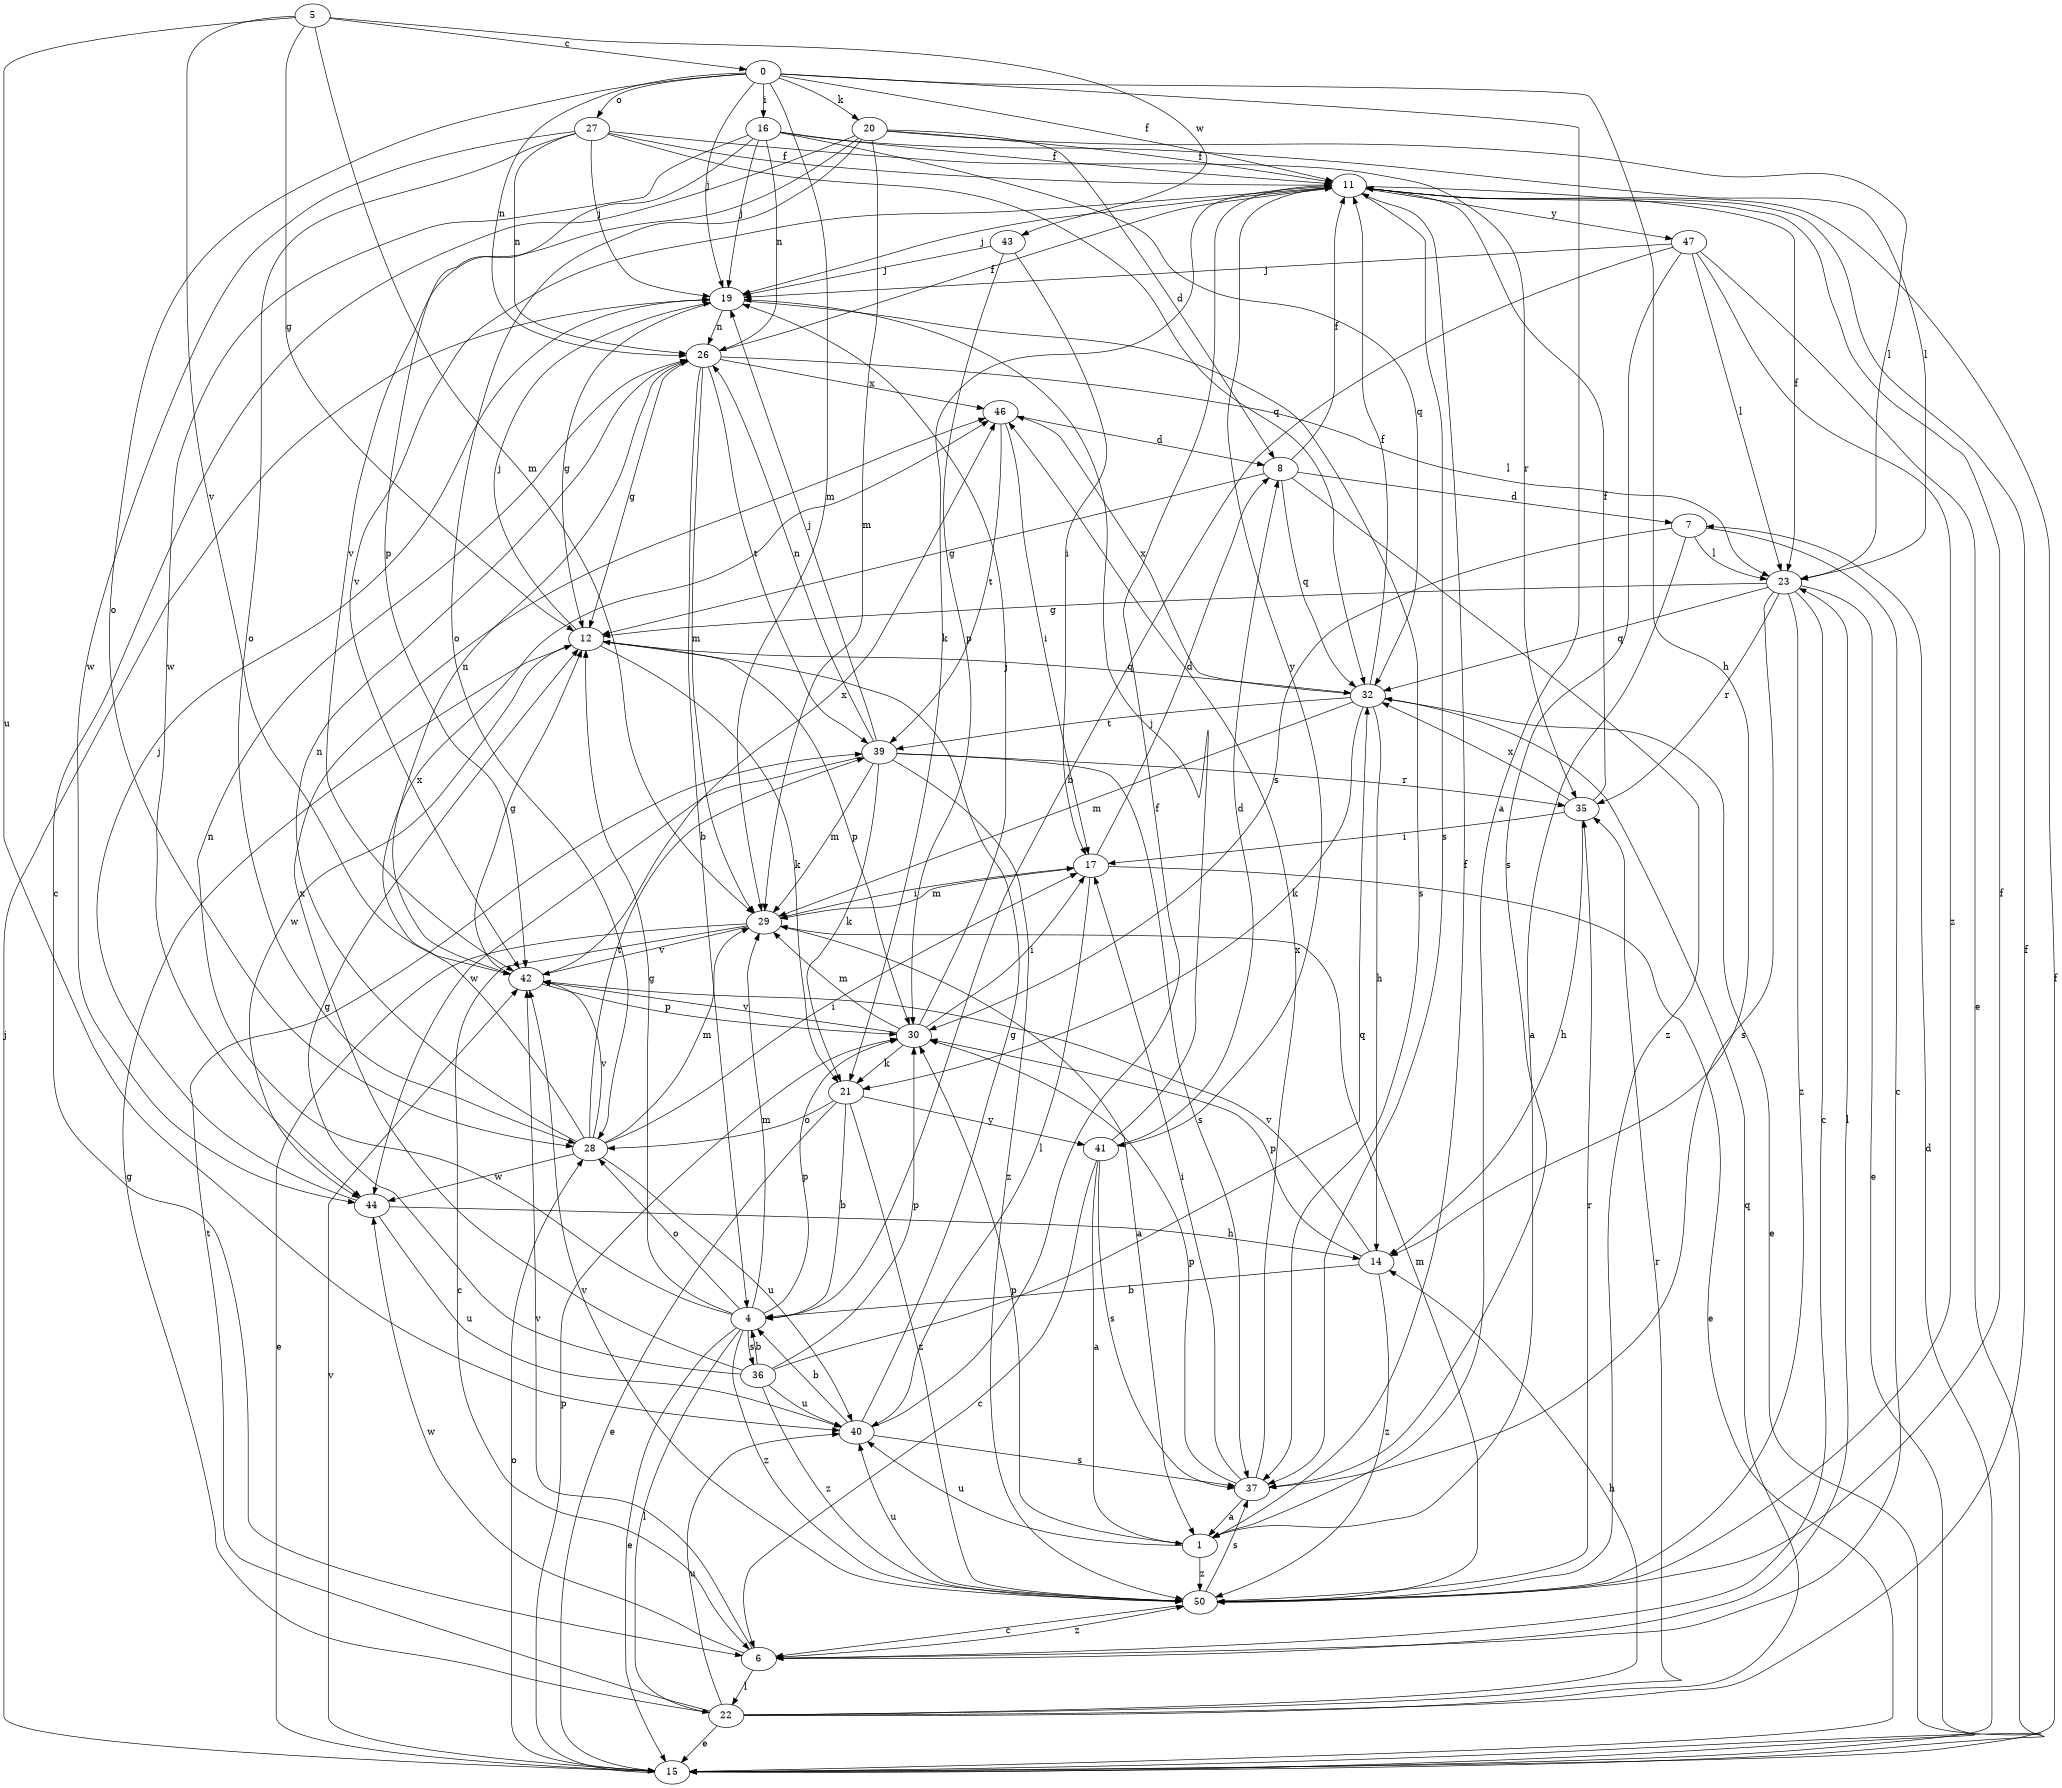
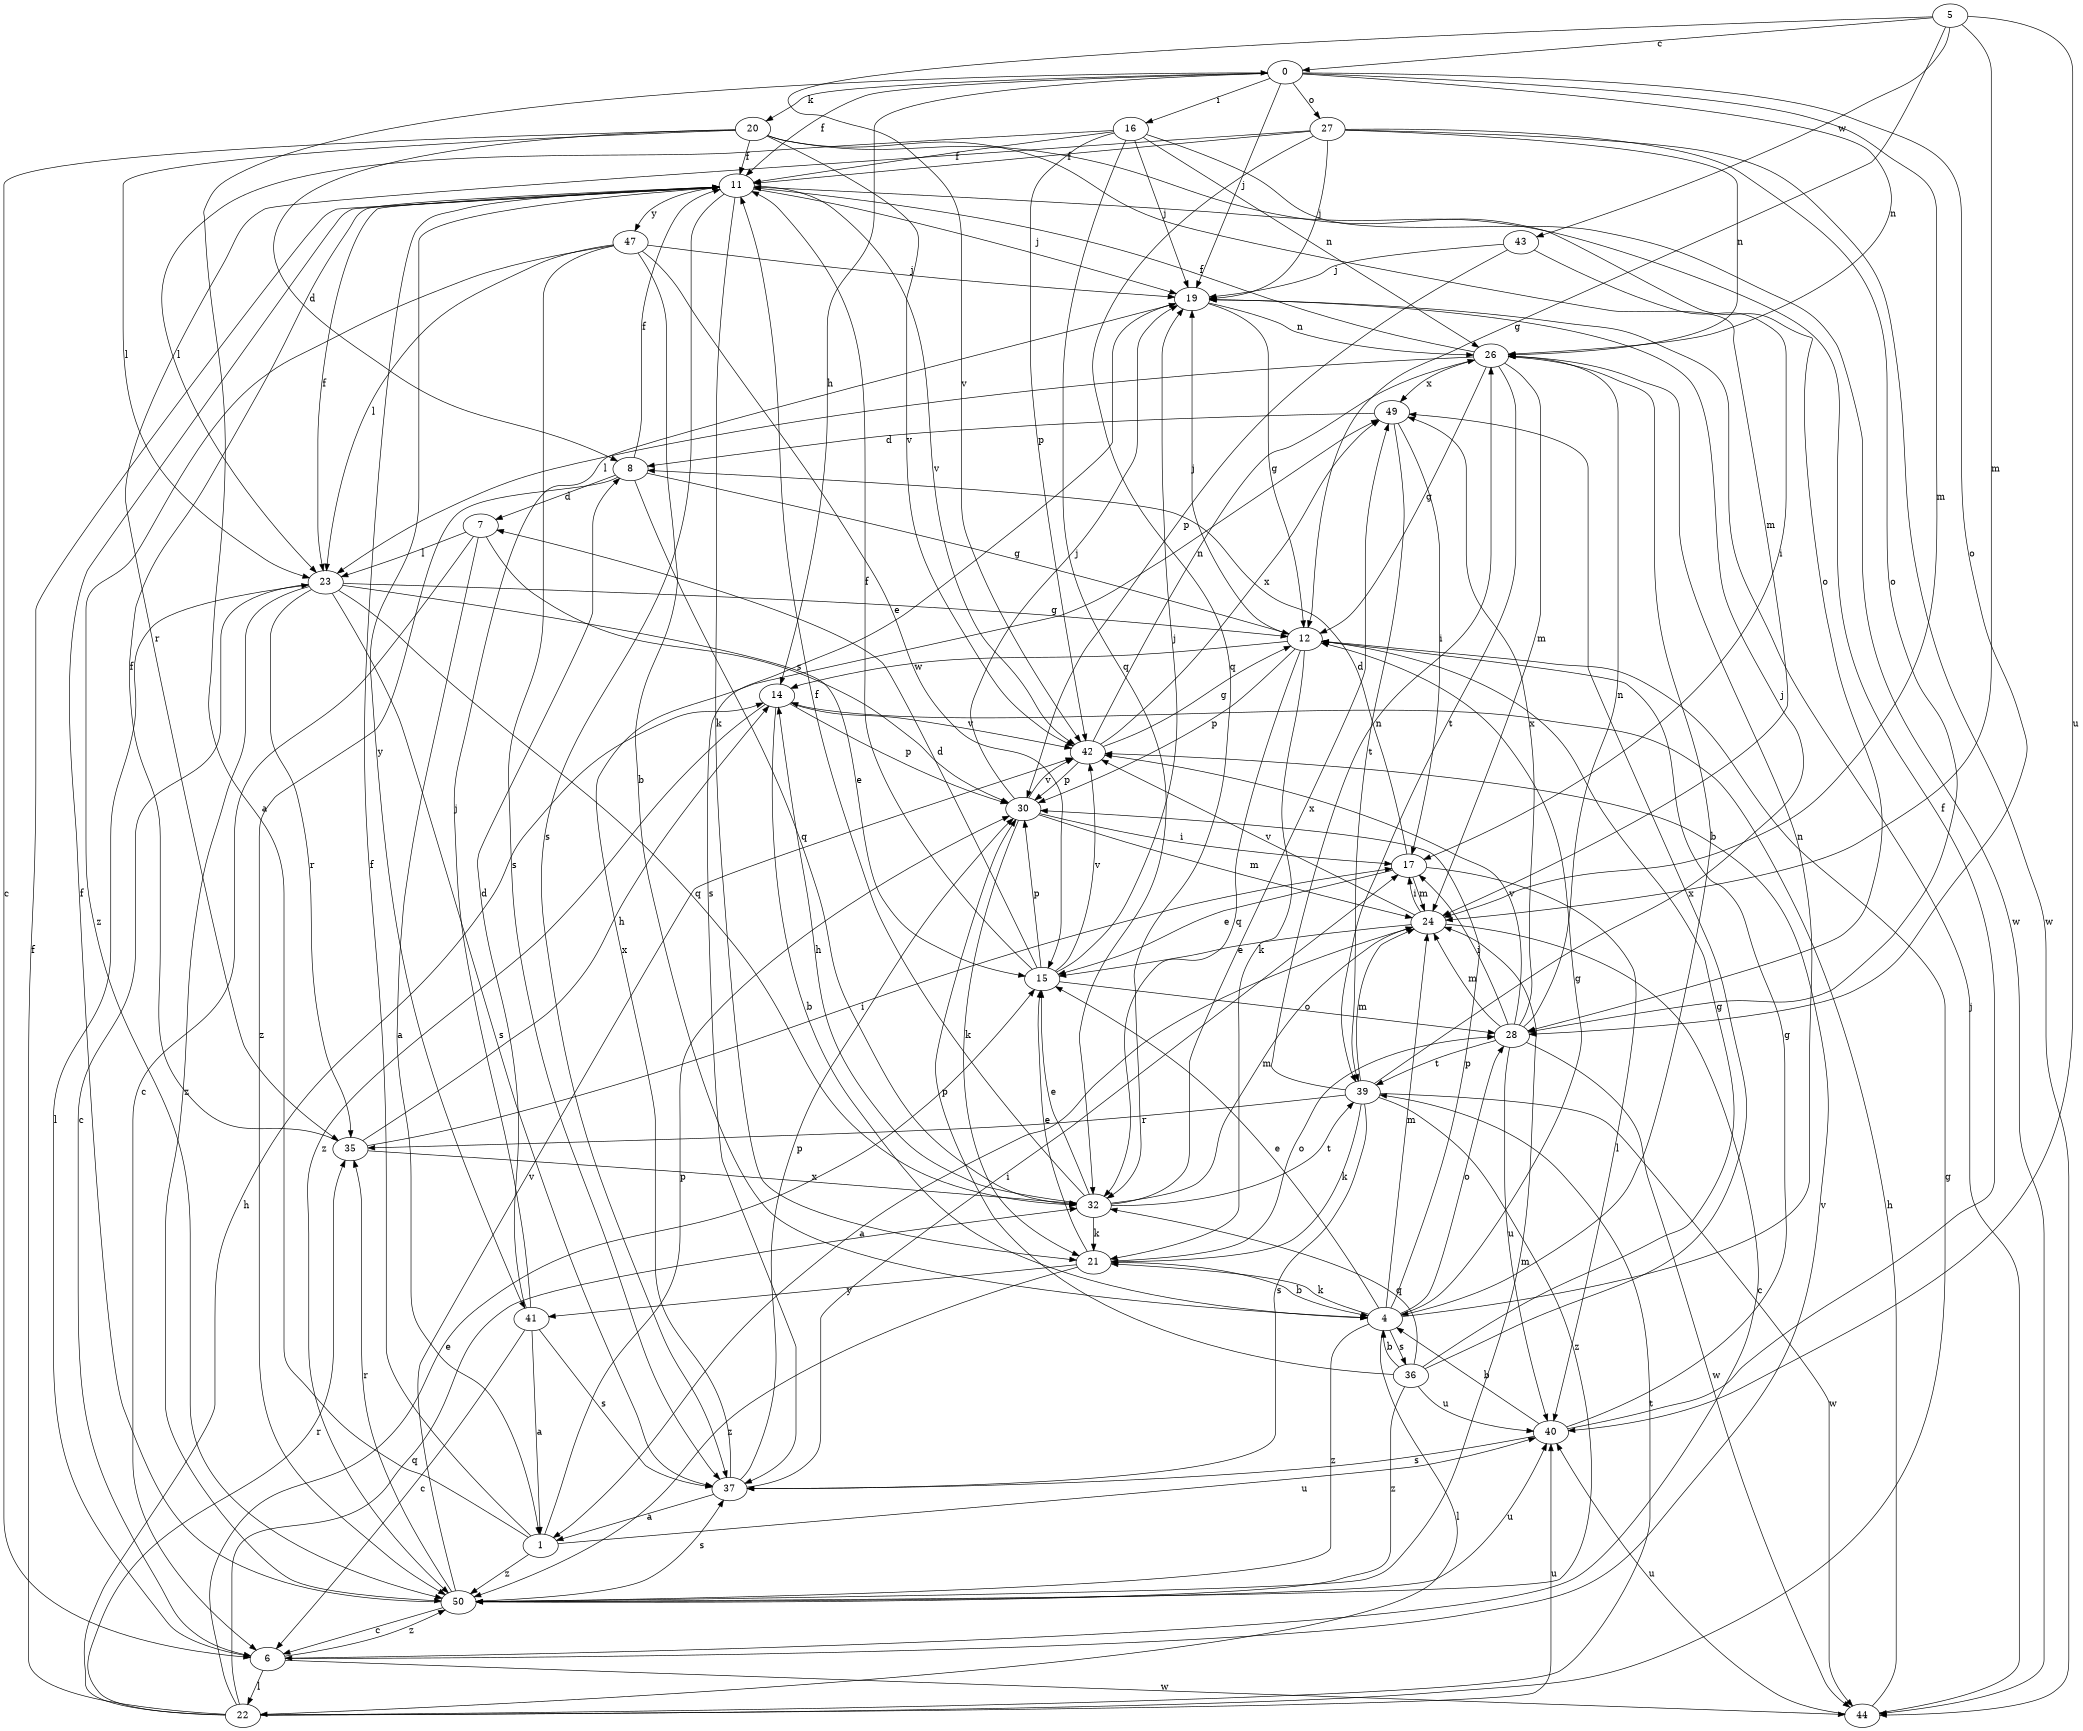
node "46": label "46" -> "49"
edge "0" -> "1": reversed
edge "12" -> "44": now "12" -> "14"
node "29": label "29" -> "24"
edge "4" -> "21": added, label "k"
